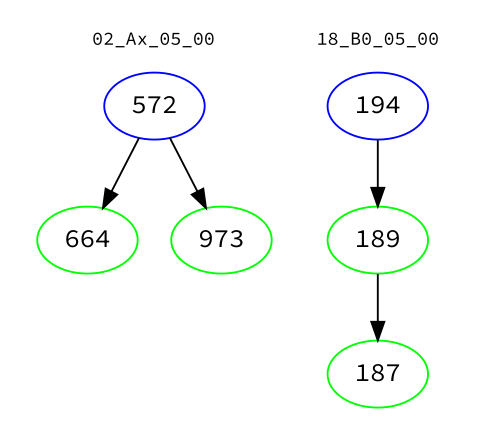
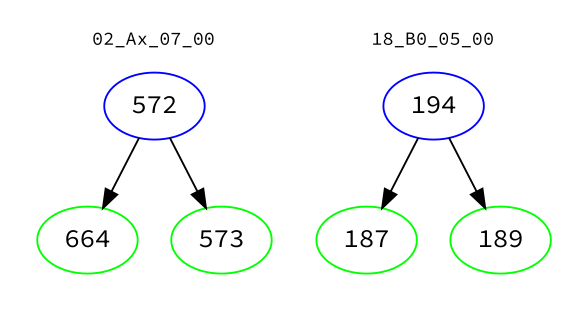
cluster "02_Ax_05_00": label "02_Ax_05_00" -> "02_Ax_07_00"
node "973": label "973" -> "573"
edge "189" -> "187": now "194" -> "187"
